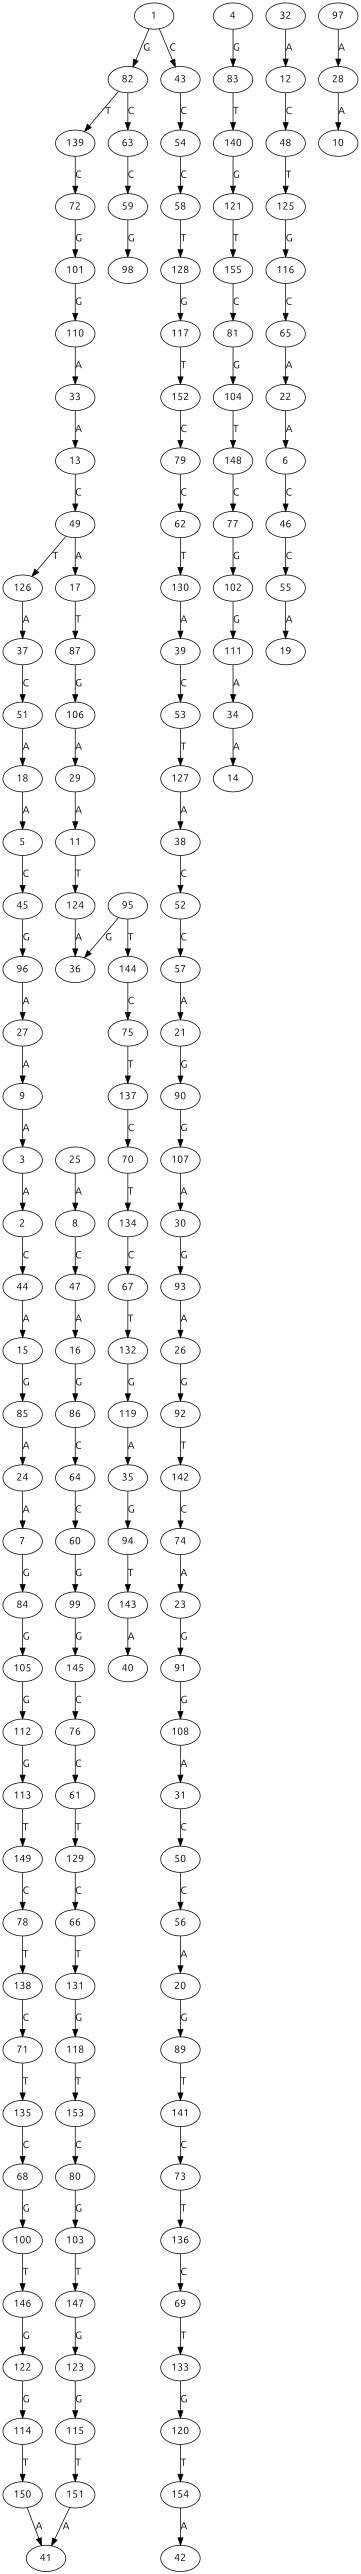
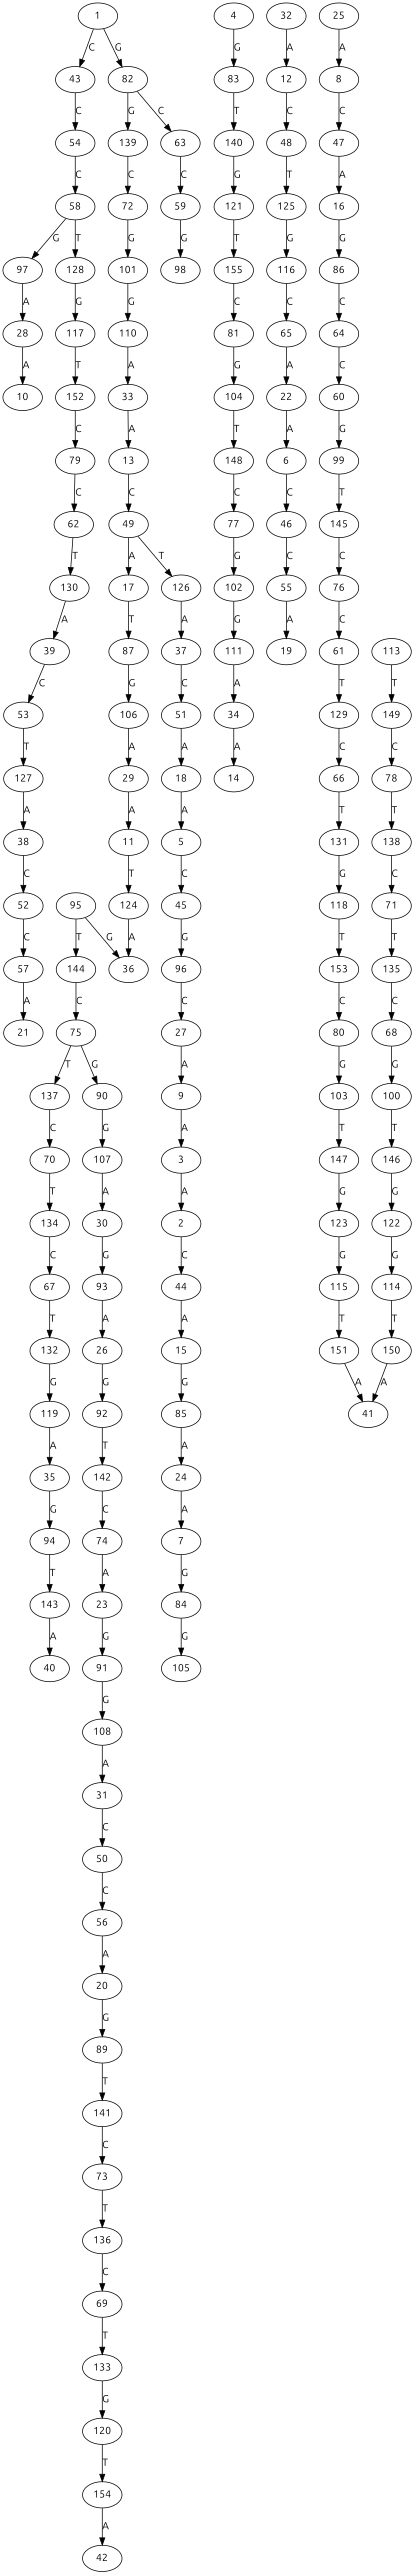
edge "82" -> "139": label "T" -> "G"
edge "58" -> "97": added, label "G"
edge "96" -> "27": label "A" -> "C"
edge "21" -> "90": now "75" -> "90"
edge "99" -> "145": label "G" -> "T"
node "112": removed
